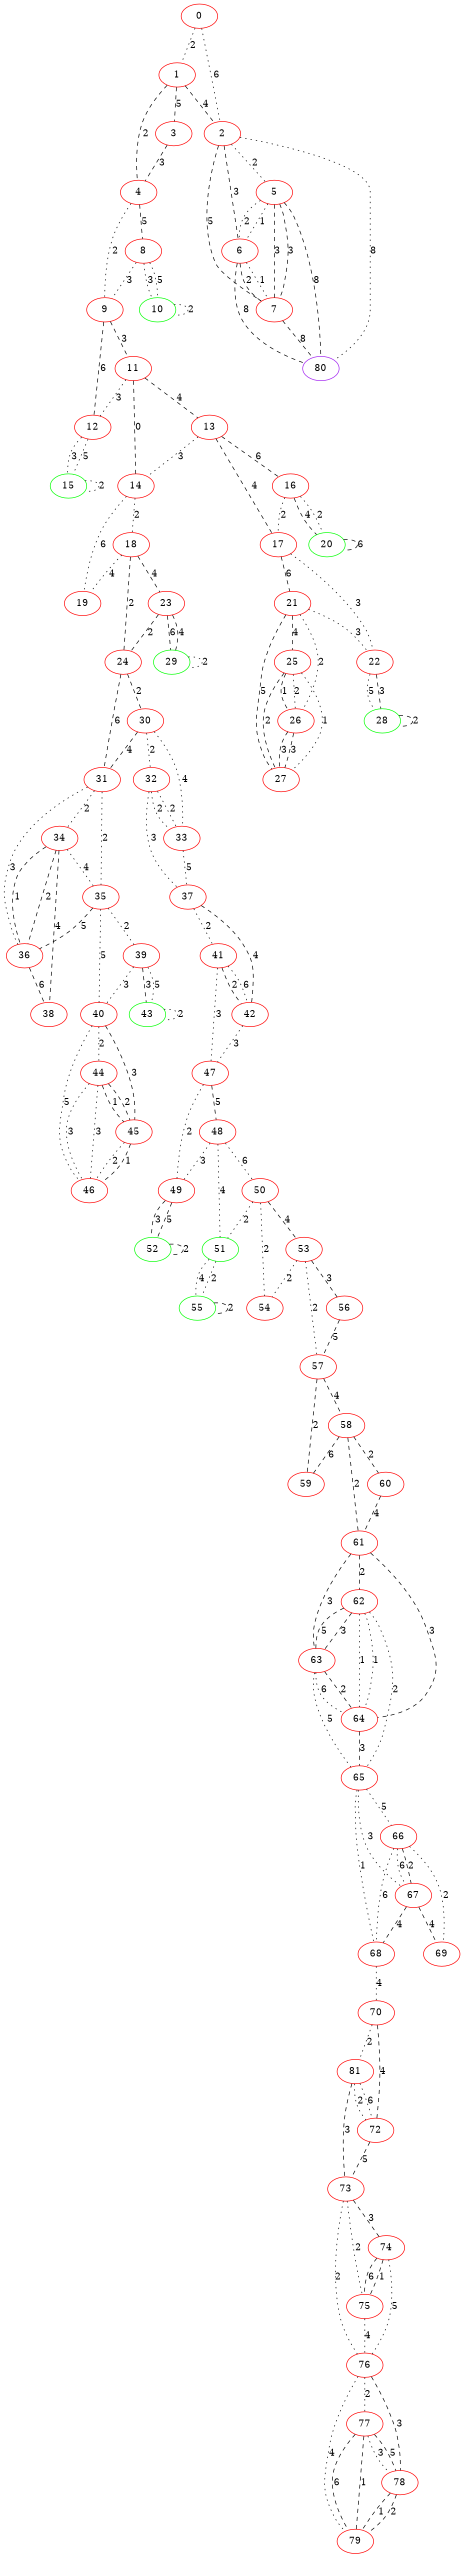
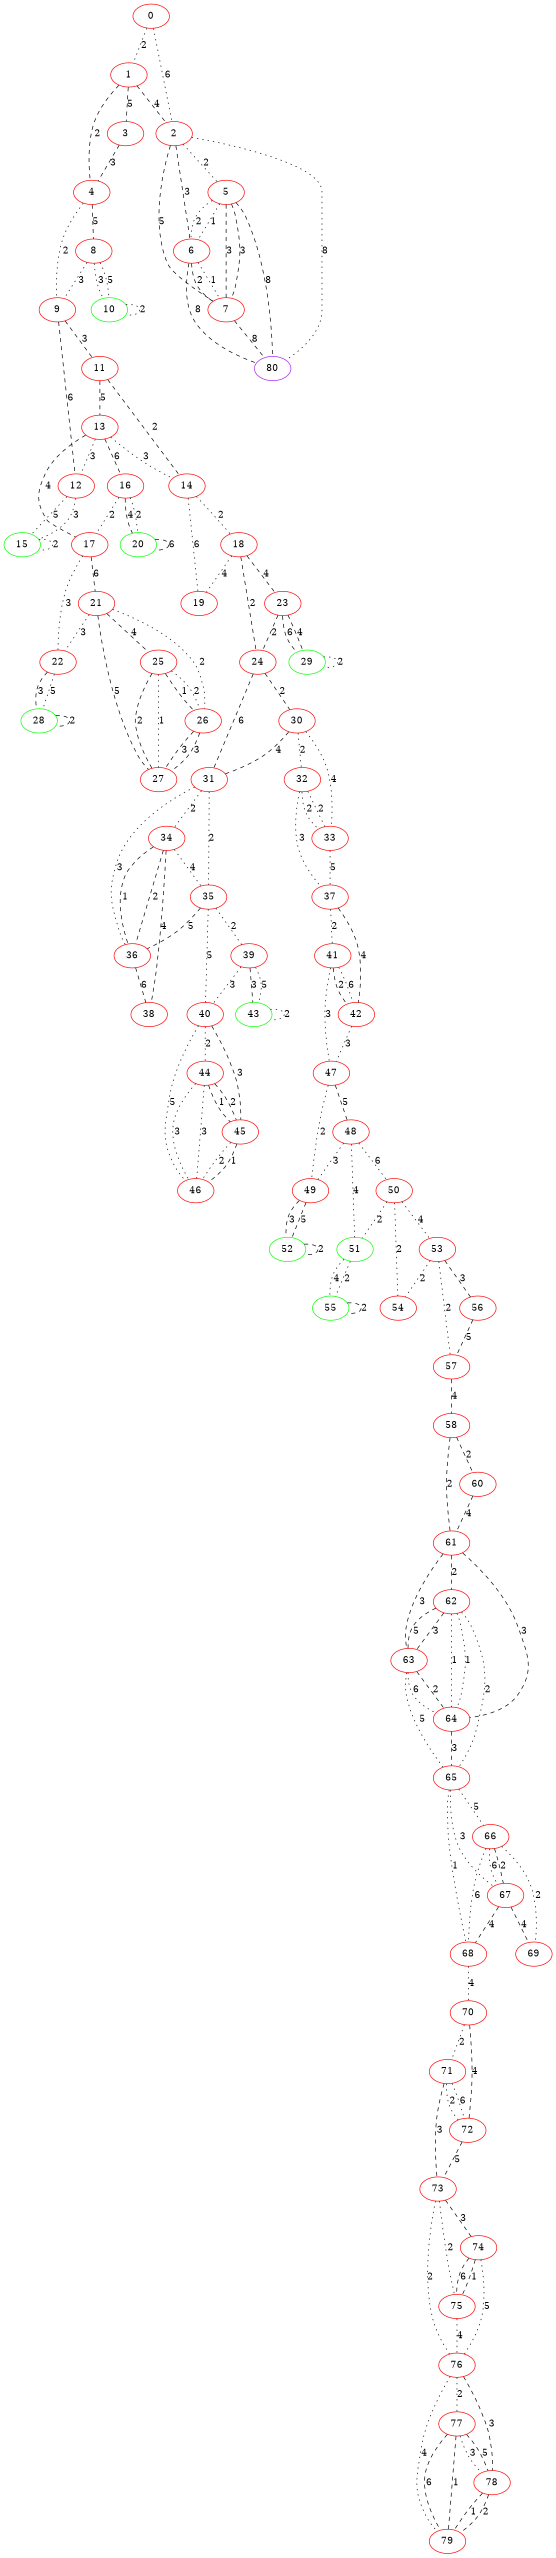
edge "11" -- "12": now "13" -- "12"
edge "11" -- "13": label "4" -> "5"
edge "11" -- "14": label "0" -> "2"
edge "50" -- "53": style dashed -> dotted
node "59": removed
node "81": label "81" -> "71"
